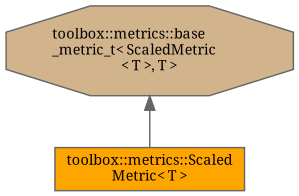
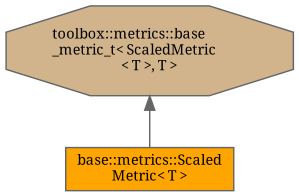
node "toolbox::metrics::Scaled Metric< T >": label "toolbox::metrics::Scaled Metric< T >" -> "base::metrics::Scaled Metric< T >"
